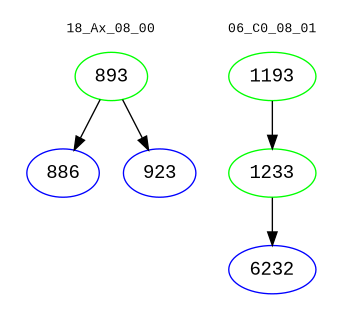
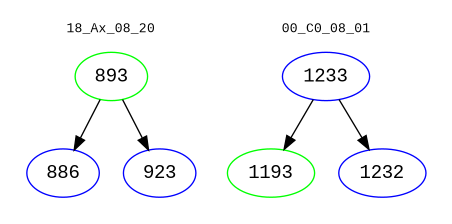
cluster "18_Ax_08_00": label "18_Ax_08_00" -> "18_Ax_08_20"
cluster "06_C0_08_01": label "06_C0_08_01" -> "00_C0_08_01"
edge "1193" -> "1233": reversed
node "1233": color green -> blue
node "6232": label "6232" -> "1232"
